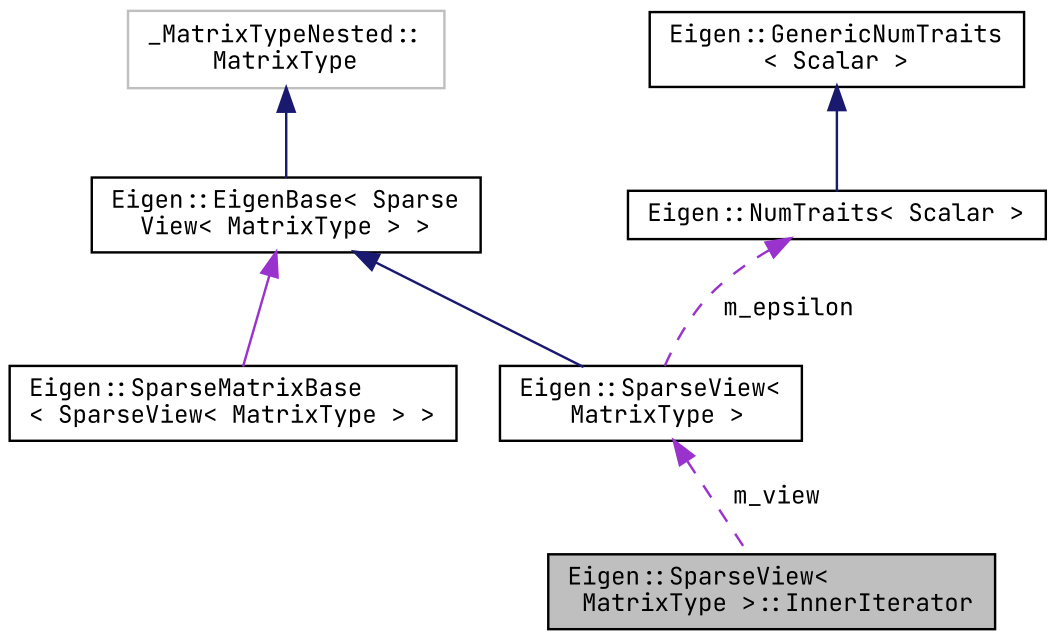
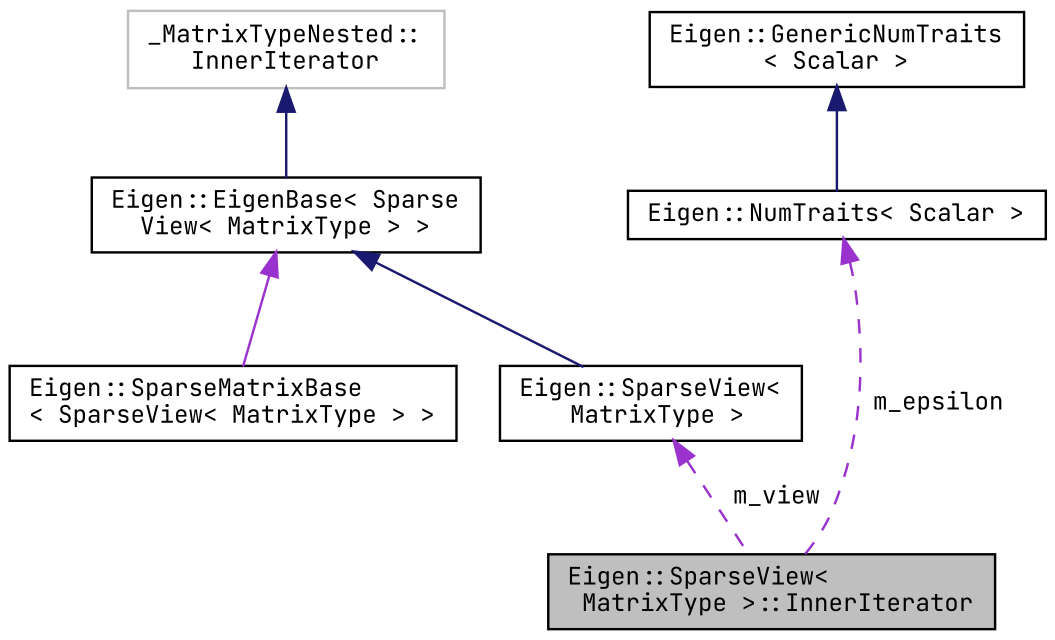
node "_MatrixTypeNested:: MatrixType": label "_MatrixTypeNested:: MatrixType" -> "_MatrixTypeNested:: InnerIterator"
edge "Eigen::SparseView< MatrixType >" -> "Eigen::NumTraits< Scalar >": now "Eigen::SparseView< MatrixType >::InnerIterator" -> "Eigen::NumTraits< Scalar >"
